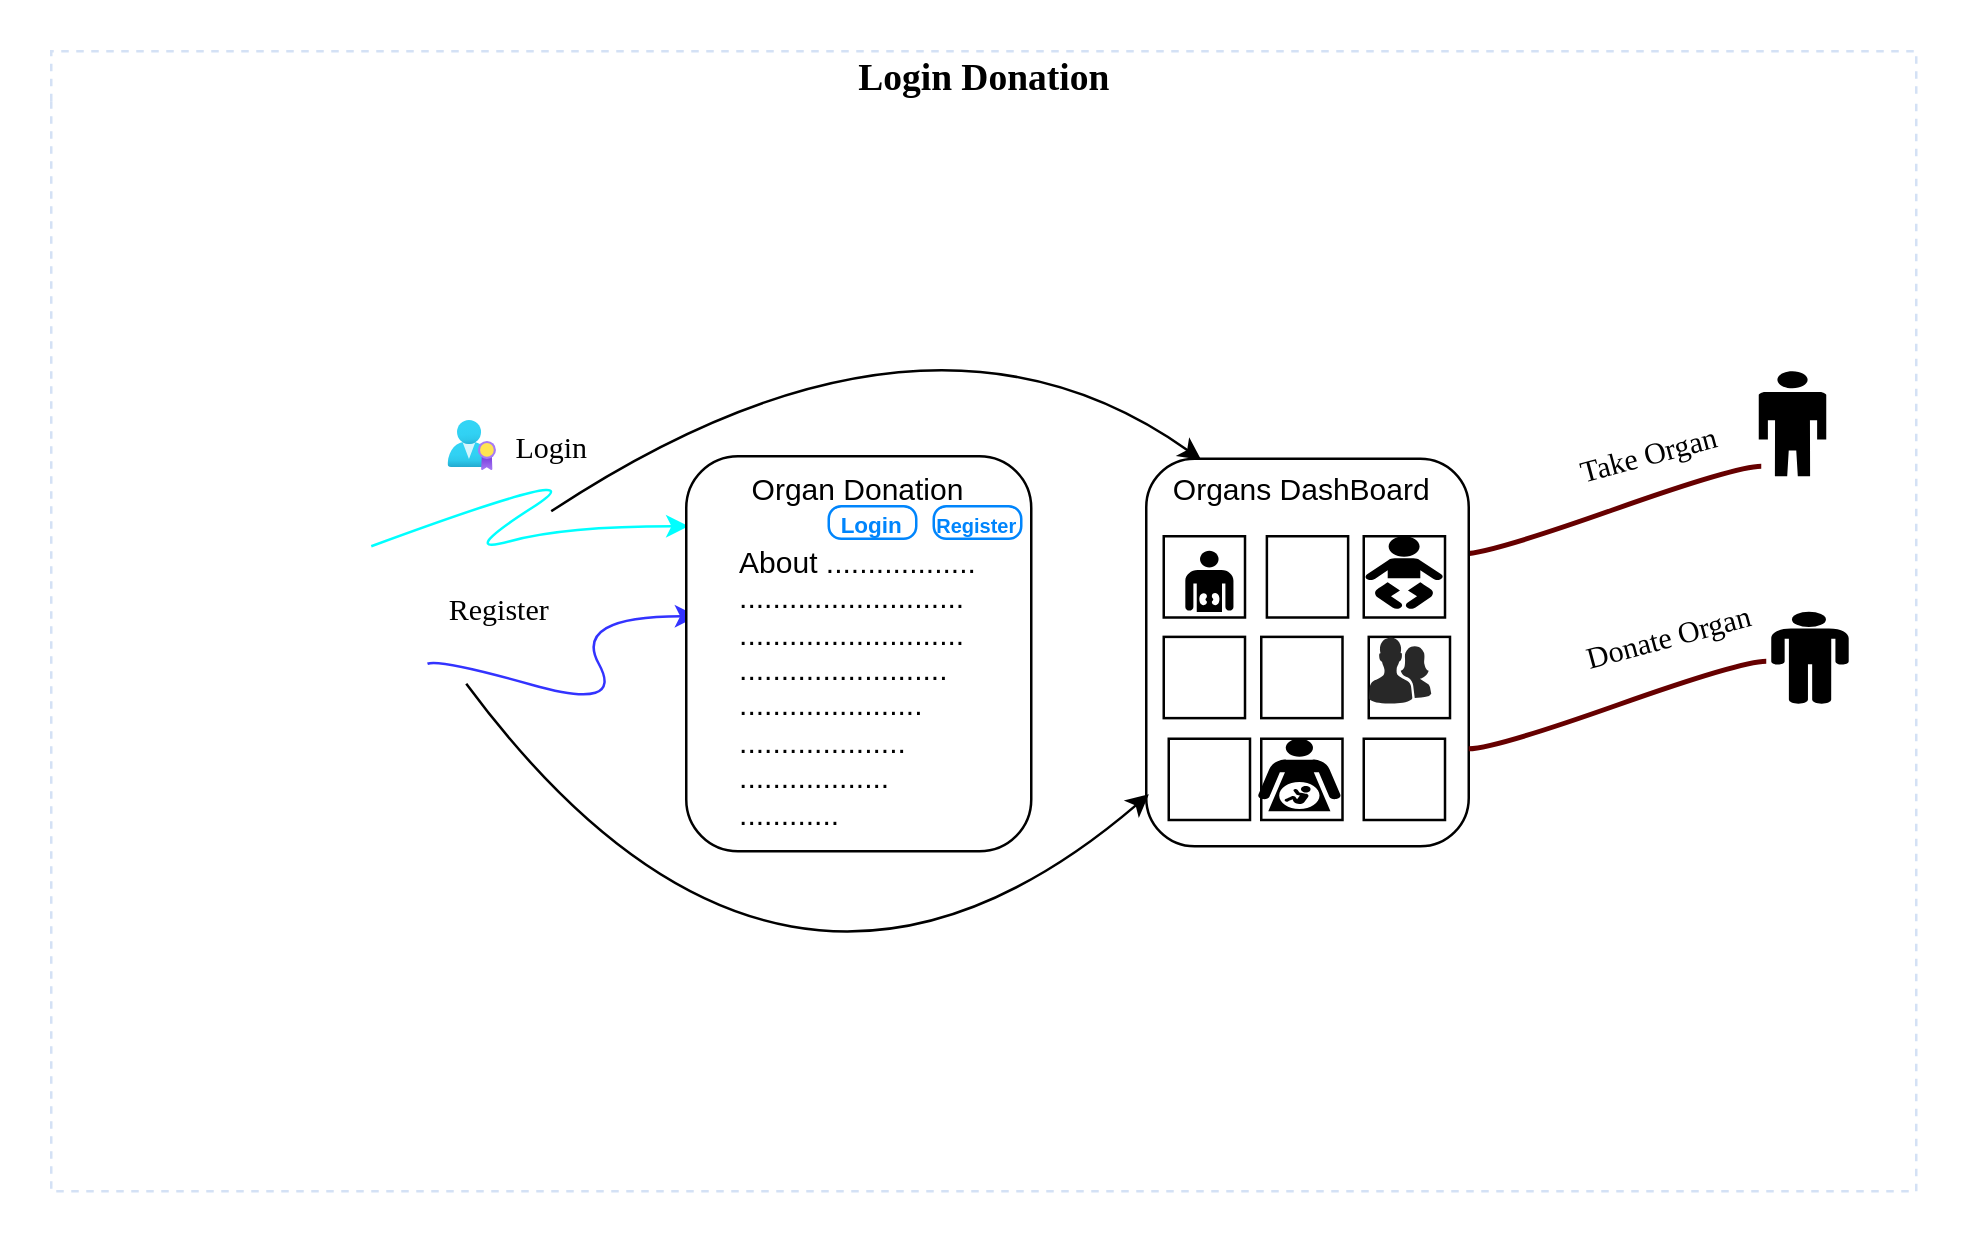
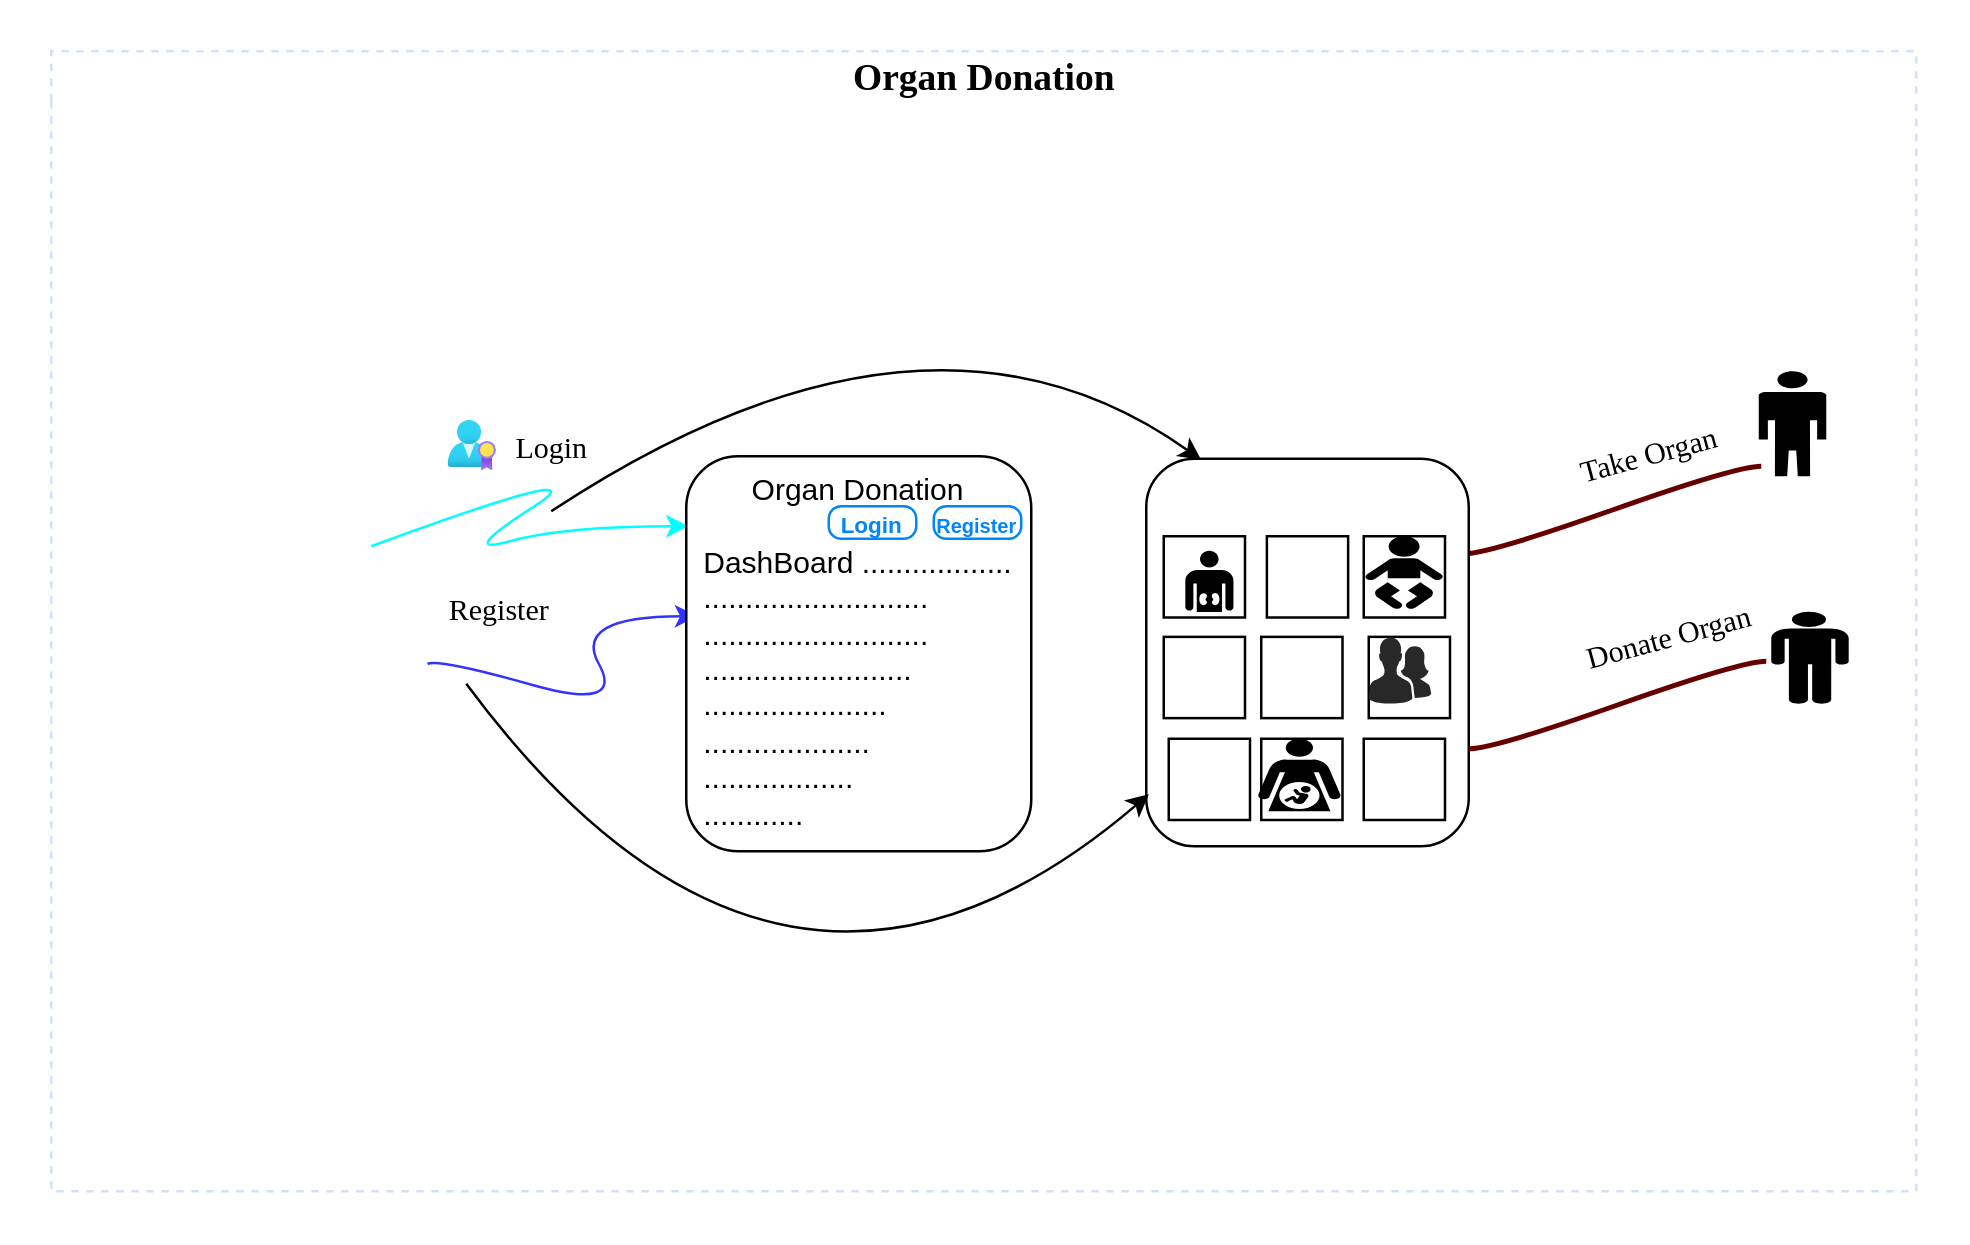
node "Login Donation": label "Login Donation" -> "Organ Donation"
node "Organs DashBoard": removed
node "Organ Donation About .................. ........................... ........................... ......................... ...................... .................... .................. ............": label "Organ Donation About .................. ........................... ........................... ......................... ...................... .................... .................. ............" -> "Organ Donation DashBoard .................. ........................... ........................... ......................... ...................... .................... .................. ............"
